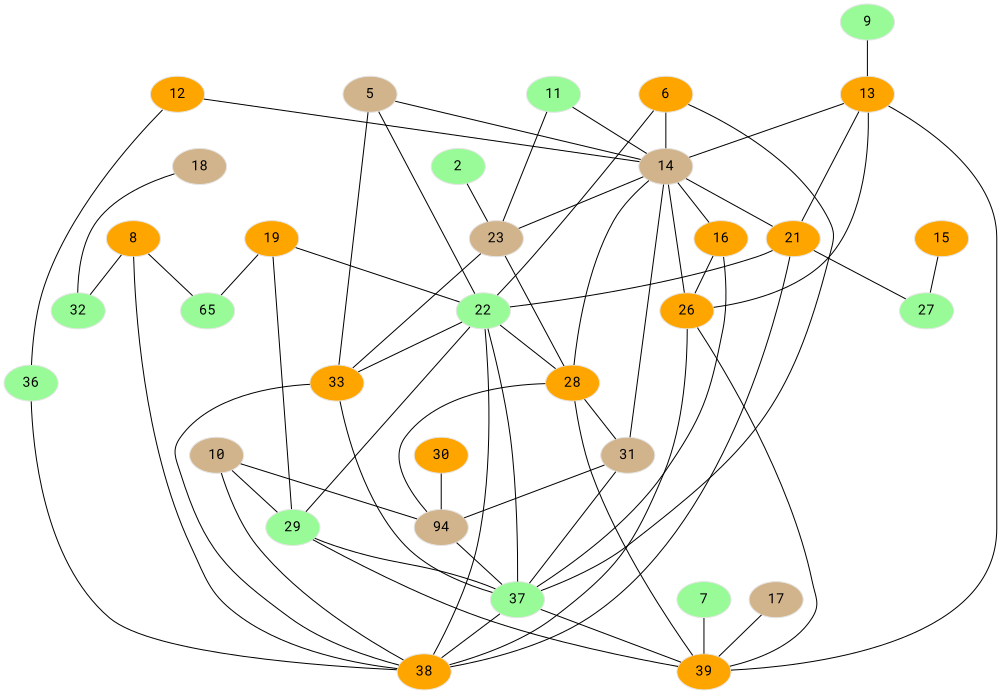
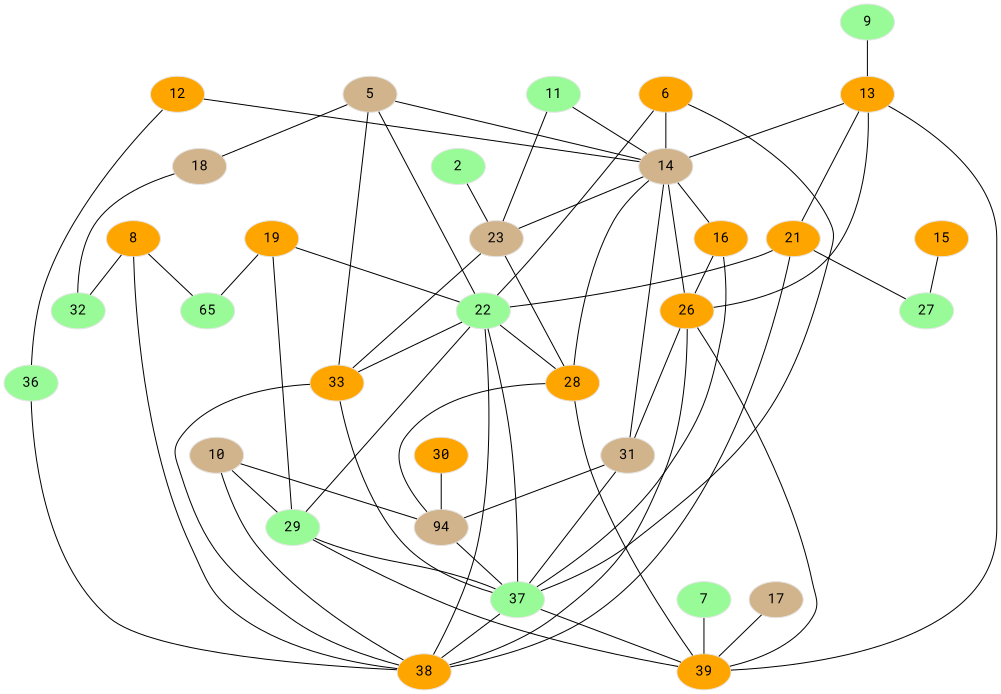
edge "5" -- "18": added
edge "14" -- "21": removed
edge "28" -- "31": now "26" -- "31"
